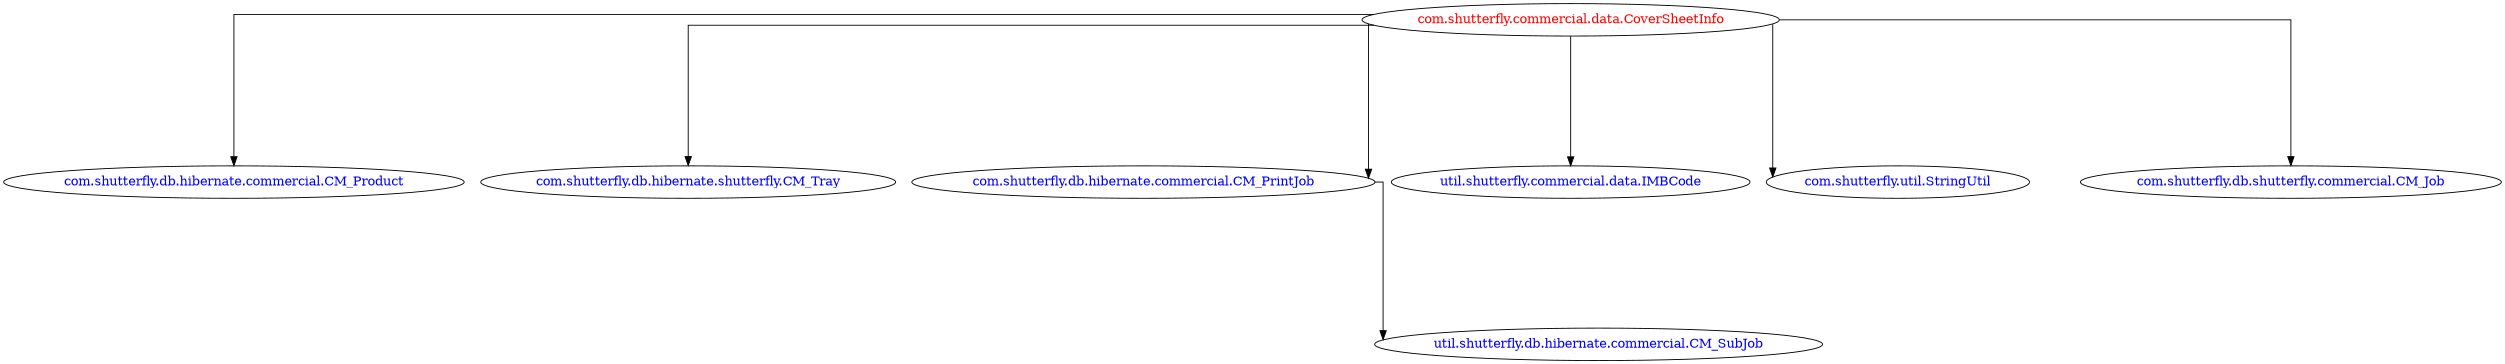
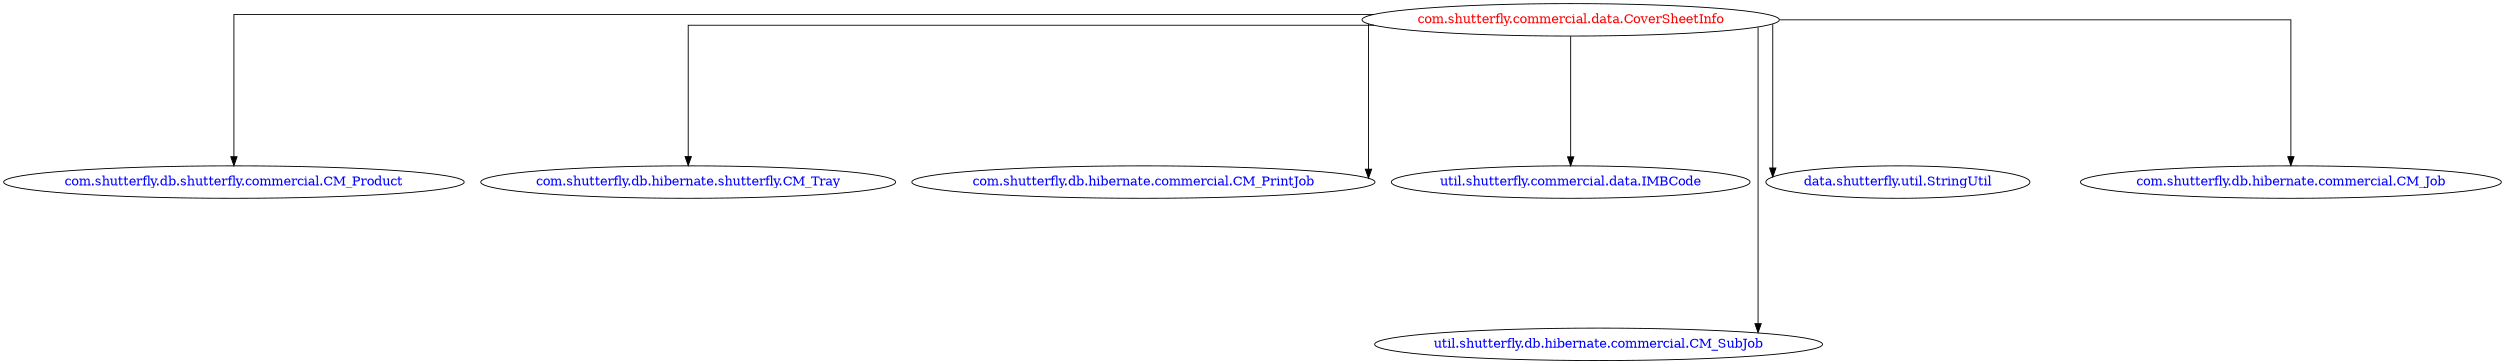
node "com.shutterfly.db.hibernate.commercial.CM_Product": label "com.shutterfly.db.hibernate.commercial.CM_Product" -> "com.shutterfly.db.shutterfly.commercial.CM_Product"
node "com.shutterfly.util.StringUtil": label "com.shutterfly.util.StringUtil" -> "data.shutterfly.util.StringUtil"
node "com.shutterfly.db.shutterfly.commercial.CM_Job": label "com.shutterfly.db.shutterfly.commercial.CM_Job" -> "com.shutterfly.db.hibernate.commercial.CM_Job"
edge "com.shutterfly.db.hibernate.commercial.CM_PrintJob" -> "util.shutterfly.db.hibernate.commercial.CM_SubJob": now "com.shutterfly.commercial.data.CoverSheetInfo" -> "util.shutterfly.db.hibernate.commercial.CM_SubJob"
